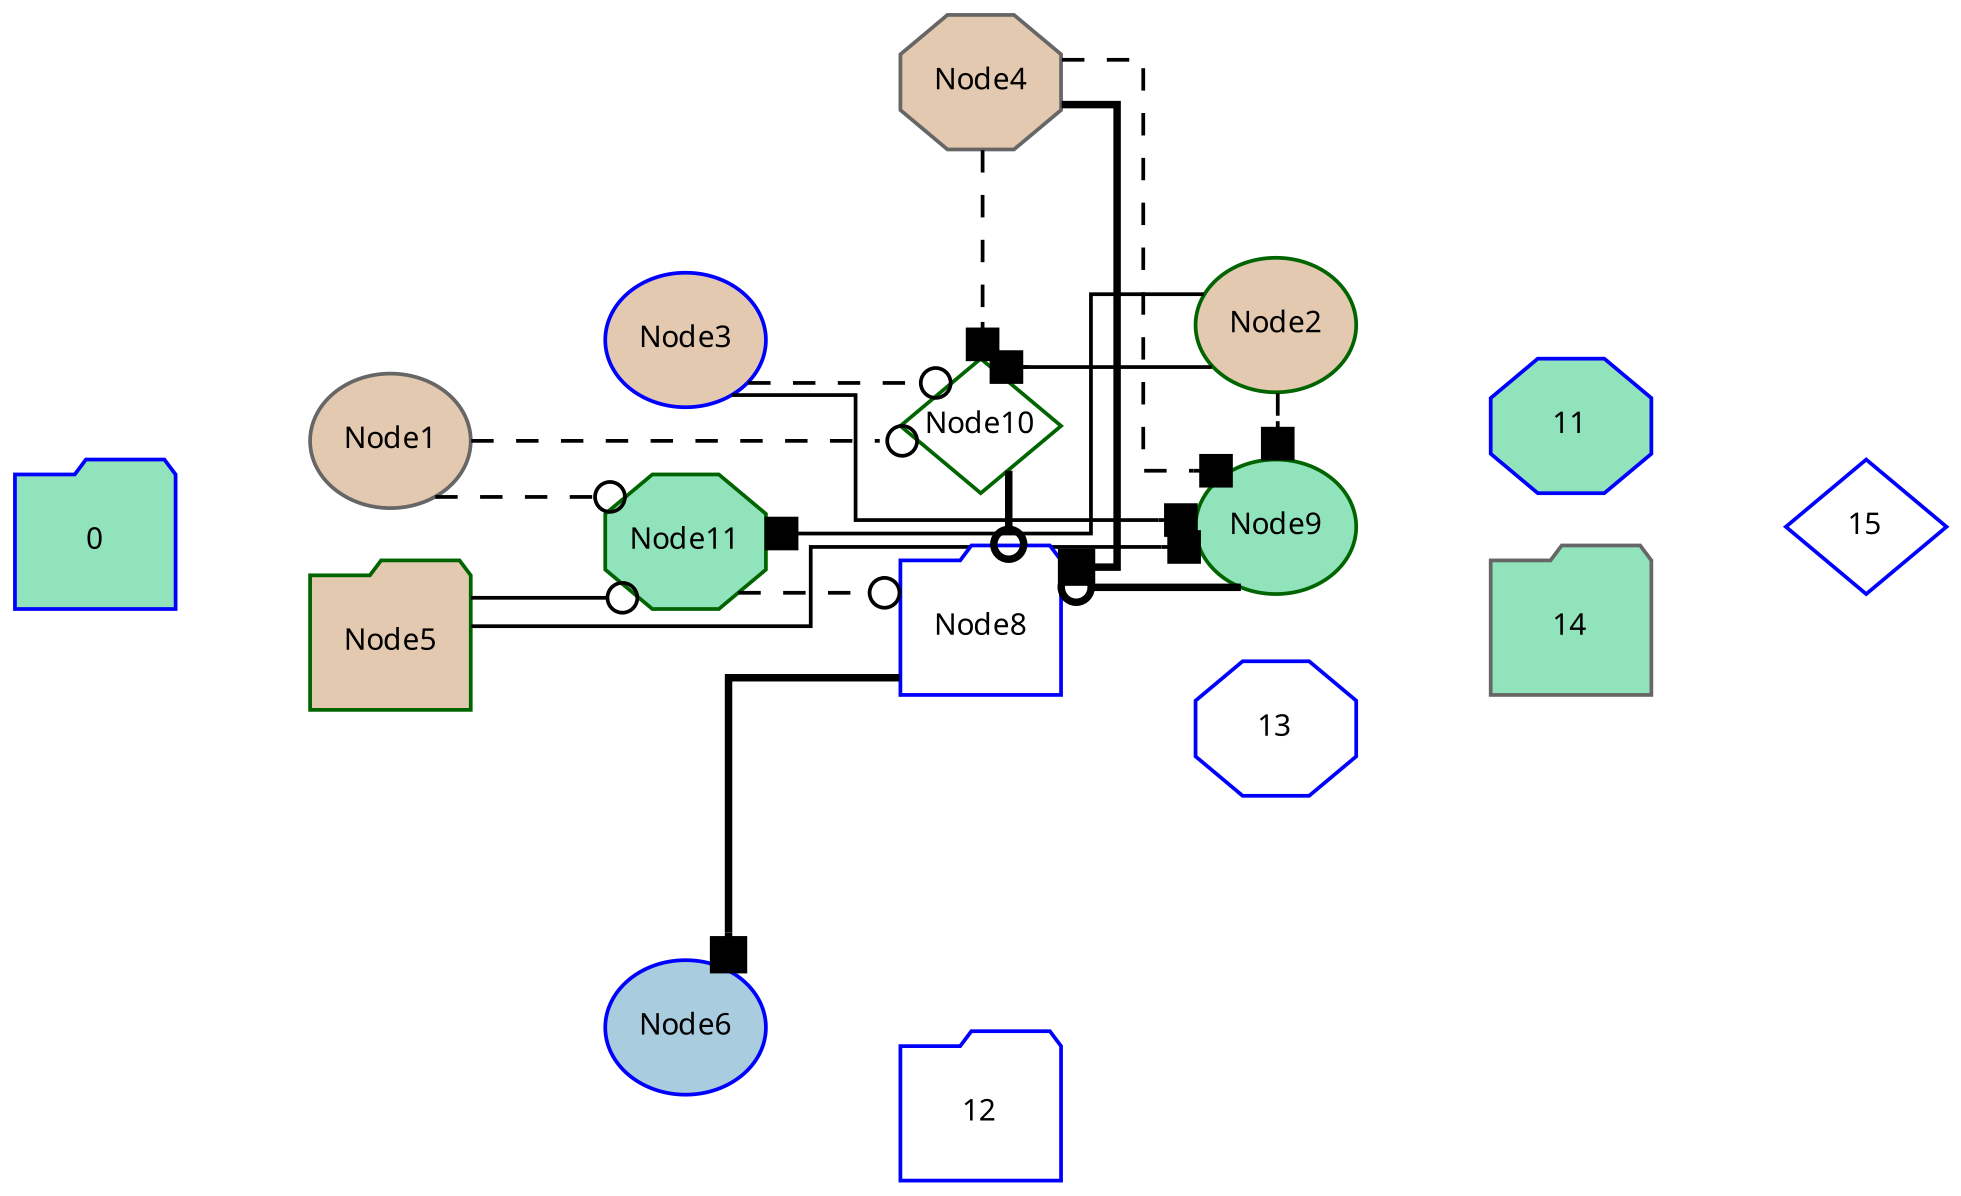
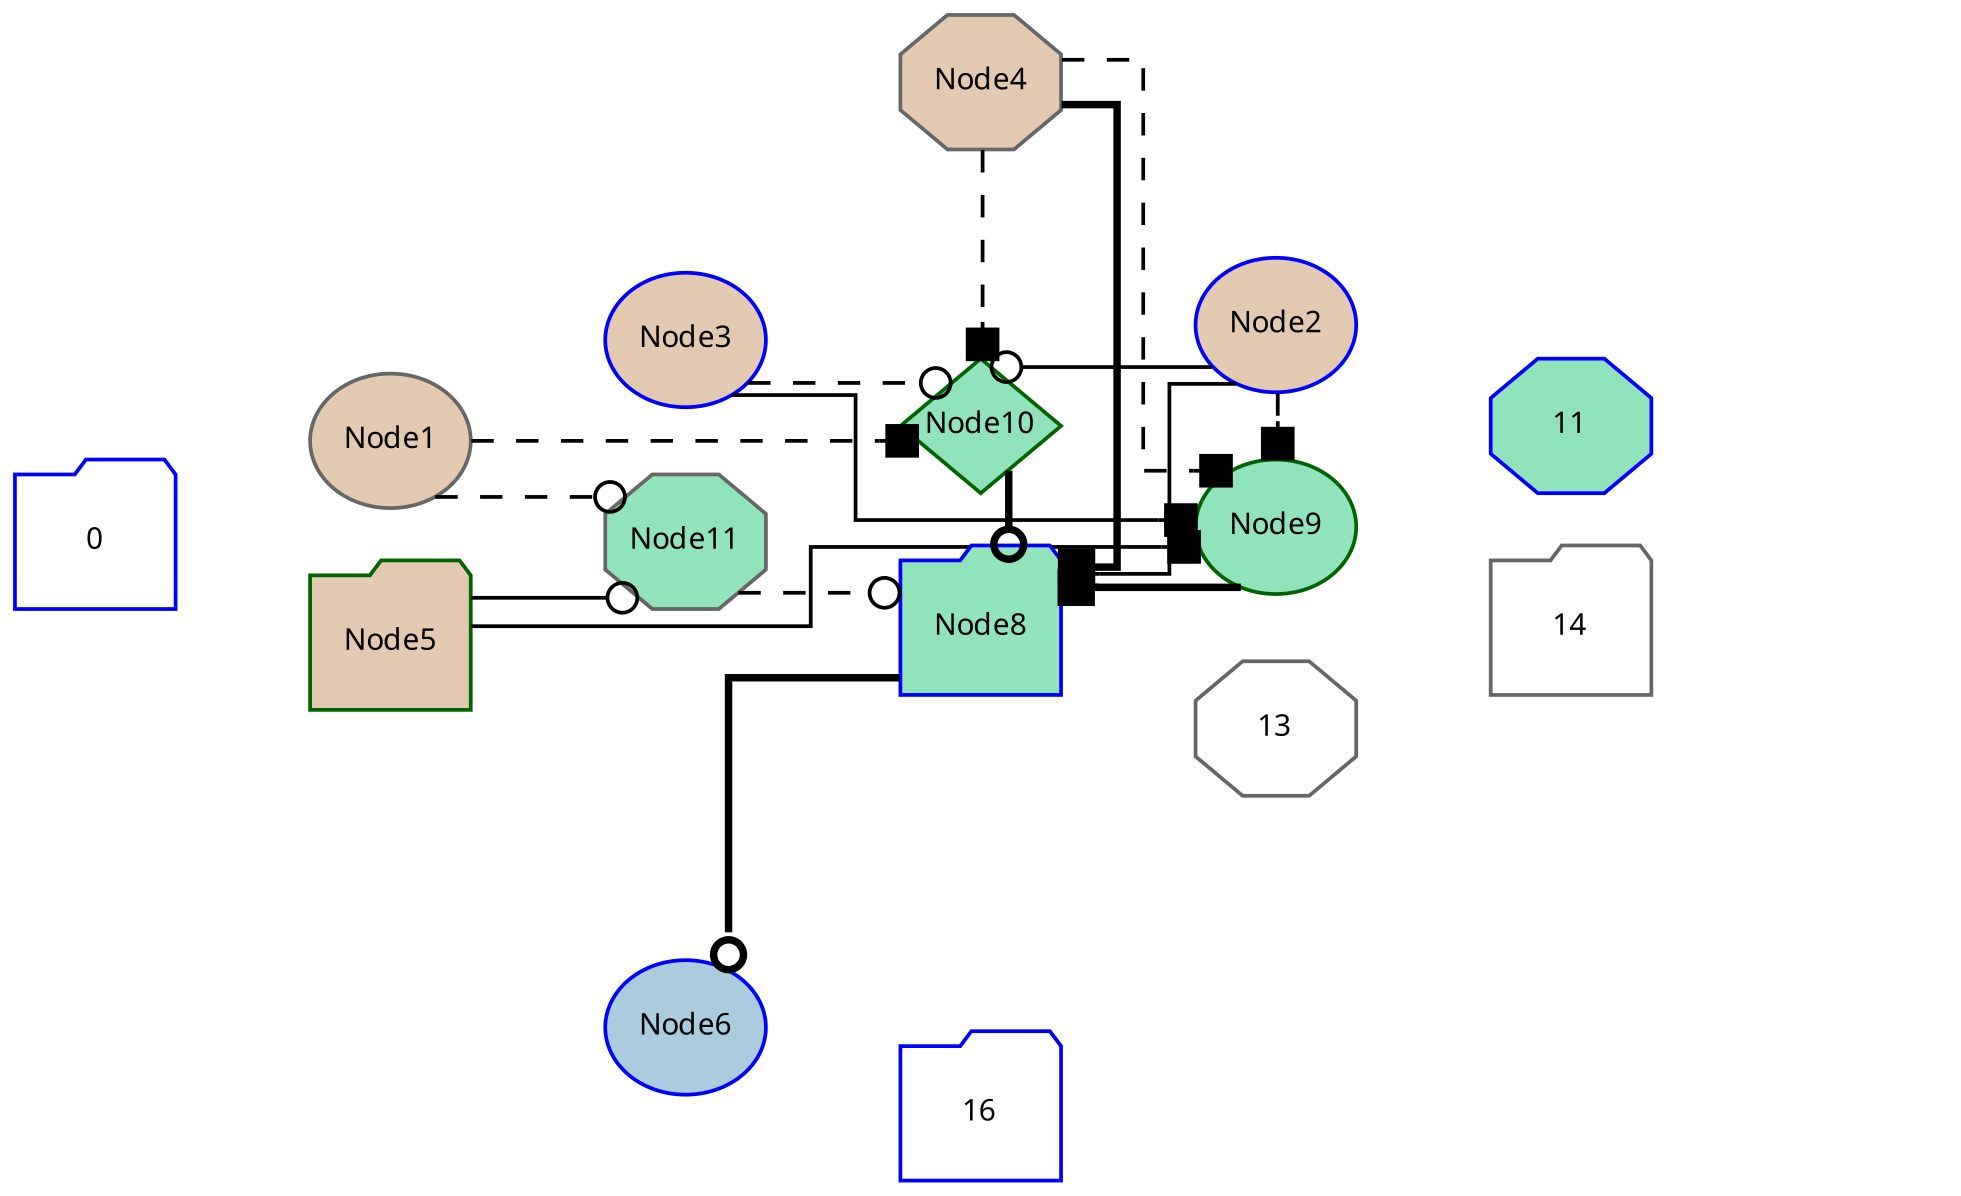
node "Node2": color darkgreen -> blue
edge "Node2" -> "Node10": arrowhead box -> odot
node "Node10": fillcolor #ffffff -> #91e3bb
edge "Node1" -> "Node10": arrowhead odot -> box
edge "Node2" -> "Node11": now "Node2" -> "Node8"
node "15": removed
node "0": fillcolor #91e3bb -> #ffffff
node "Node11": color darkgreen -> gray40
edge "Node9" -> "Node8": arrowhead odot -> box
node "Node8": fillcolor #ffffff -> #91e3bb
node "14": fillcolor #91e3bb -> #ffffff
edge "Node8" -> "Node6": arrowhead box -> odot
node "13": color blue -> gray40
node "12": label "12" -> "16"
